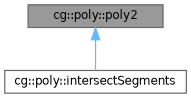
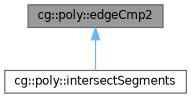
node "cg::poly::poly2": label "cg::poly::poly2" -> "cg::poly::edgeCmp2"
